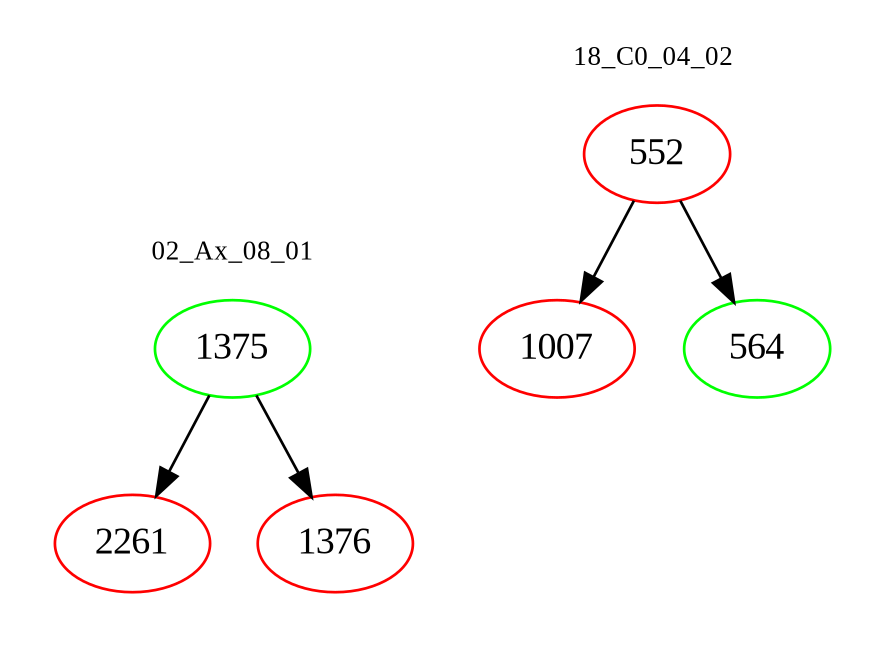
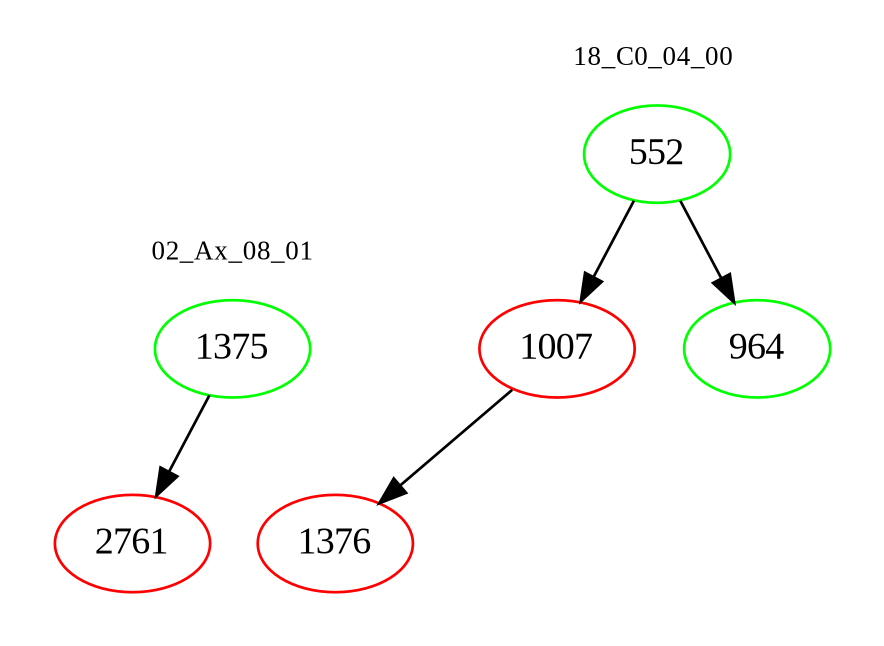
cluster "18_C0_04_02": label "18_C0_04_02" -> "18_C0_04_00"
node "552": color red -> green
node "564": label "564" -> "964"
edge "1375" -> "1376": now "1007" -> "1376"
node "2261": label "2261" -> "2761"
